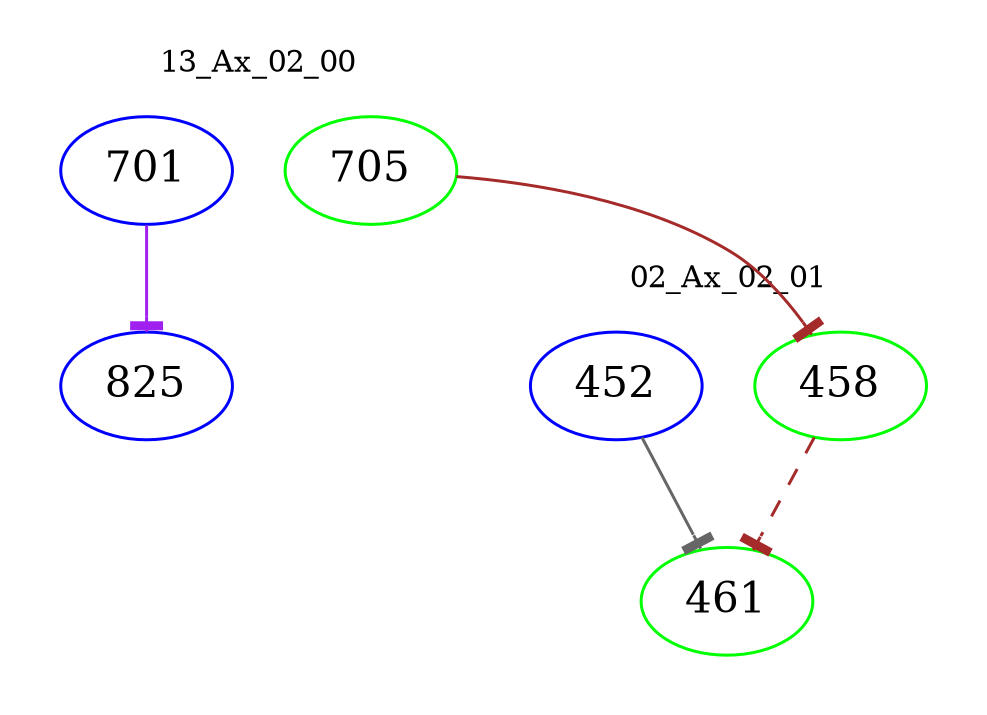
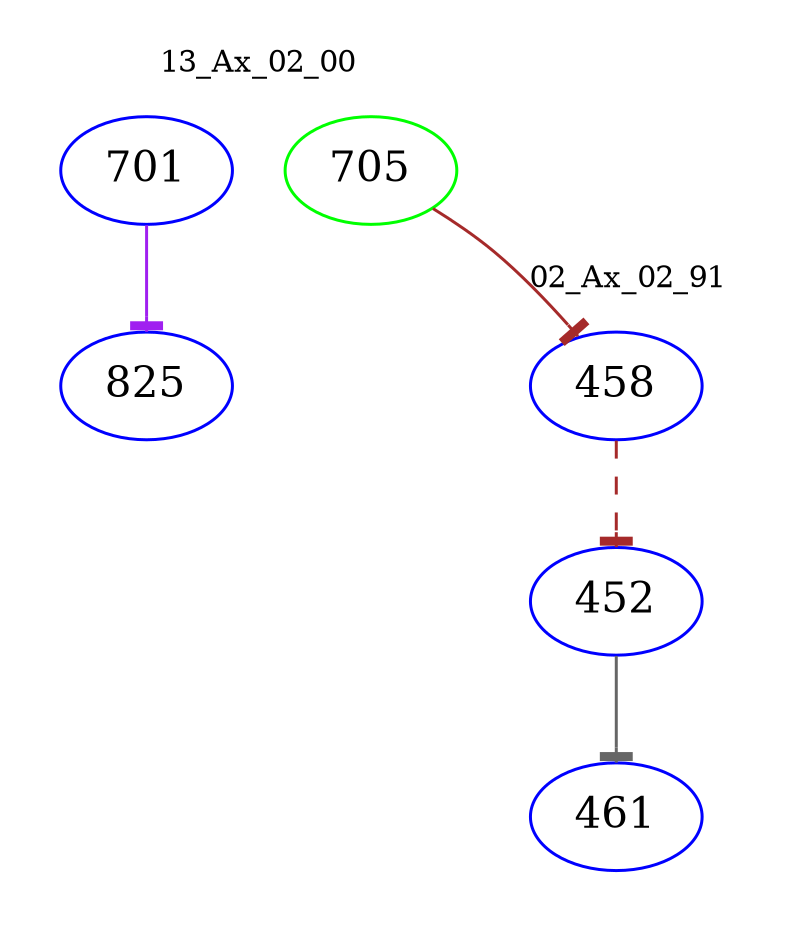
cluster "02_Ax_02_01": label "02_Ax_02_01" -> "02_Ax_02_91"
node "458": color green -> blue
edge "458" -> "461": now "458" -> "452"
node "461": color green -> blue
